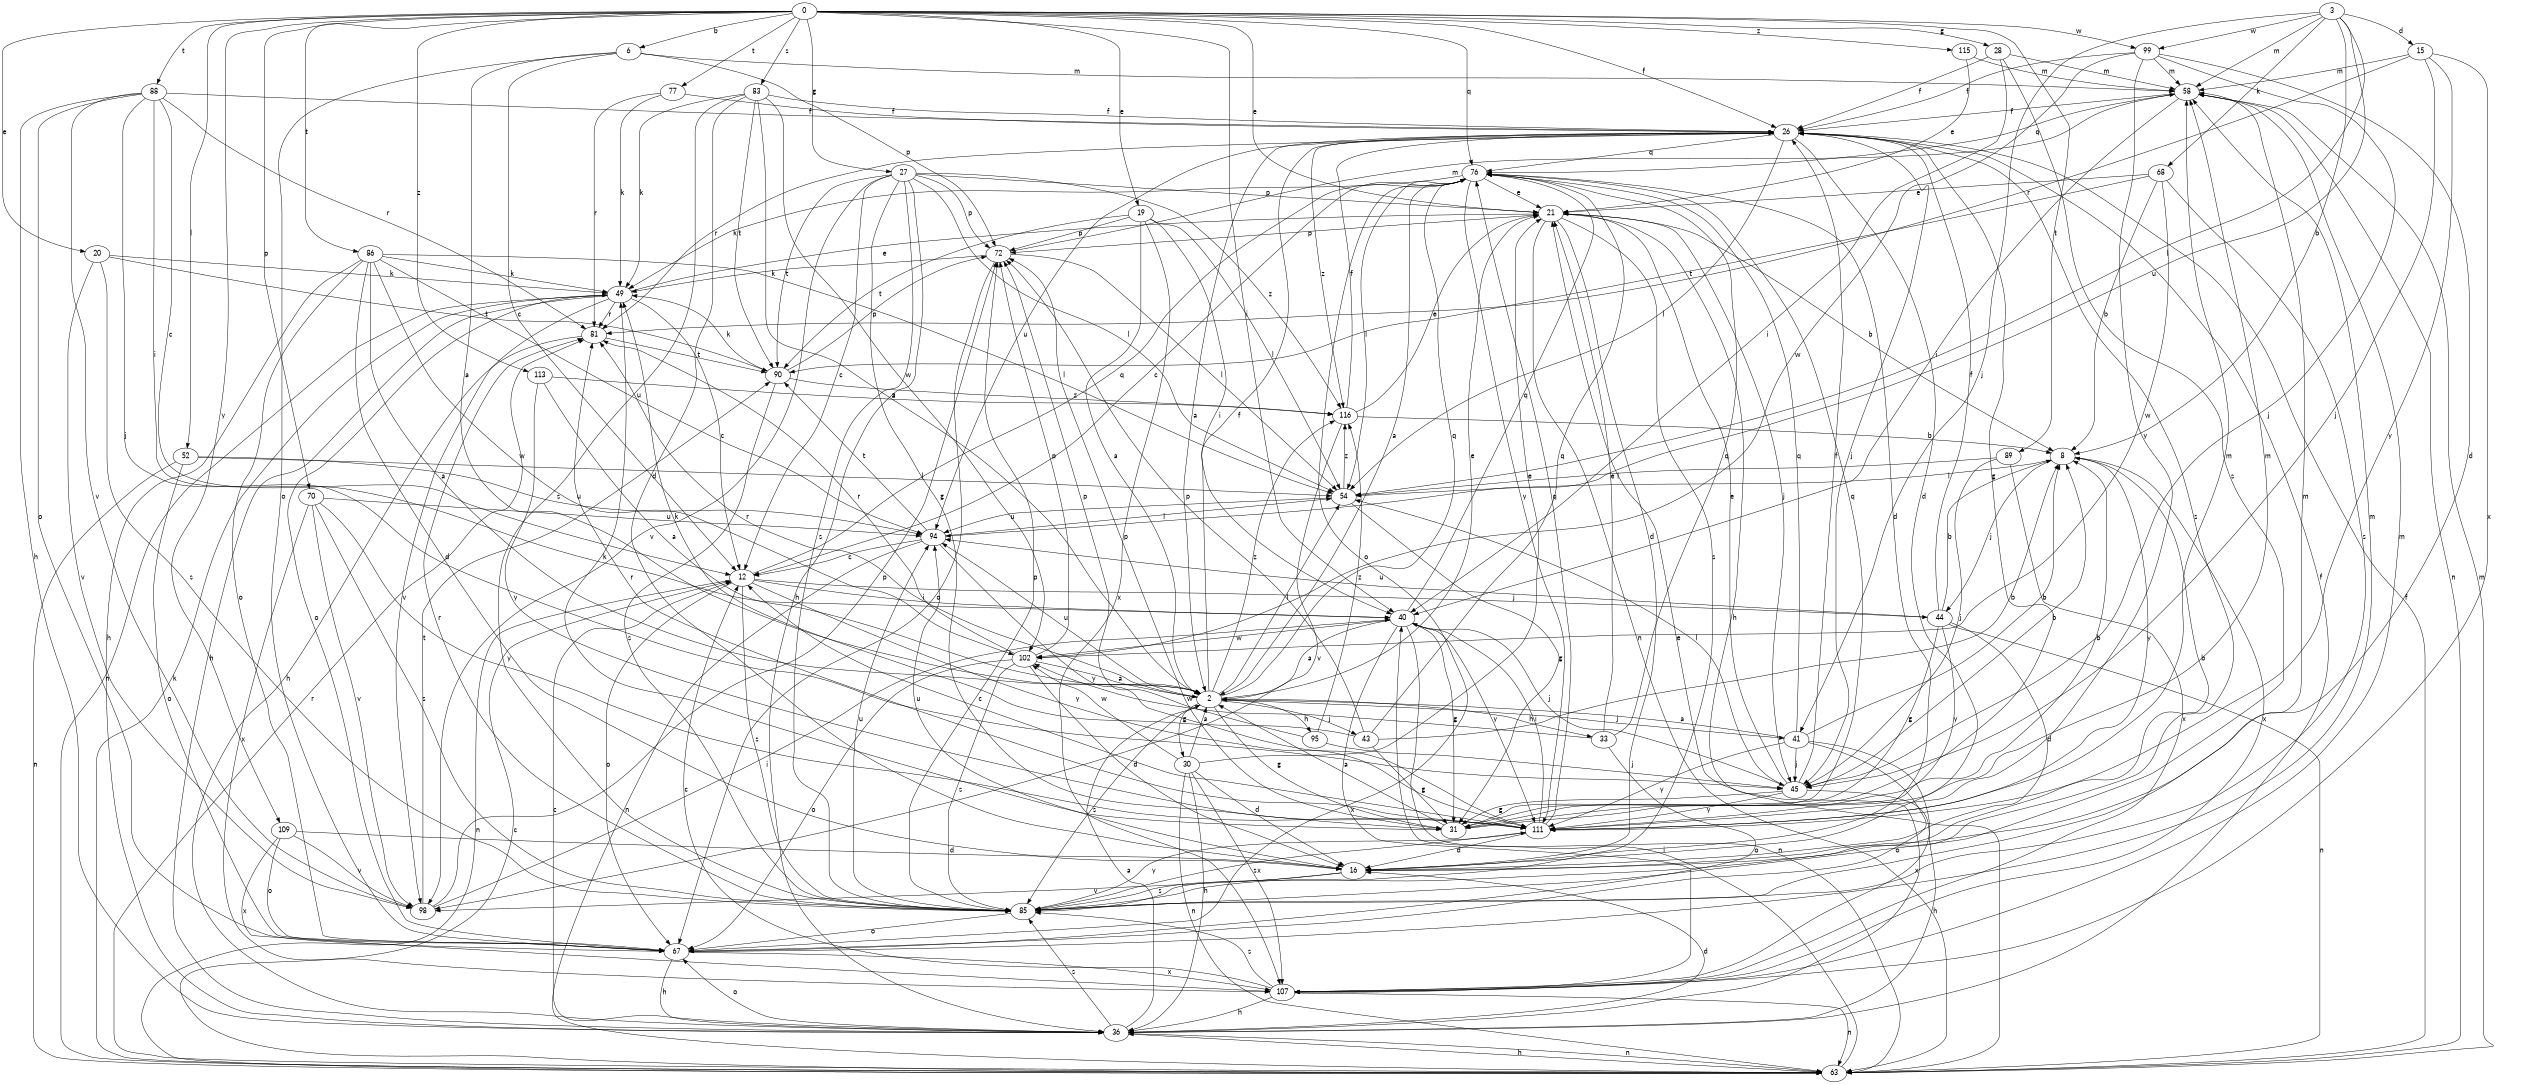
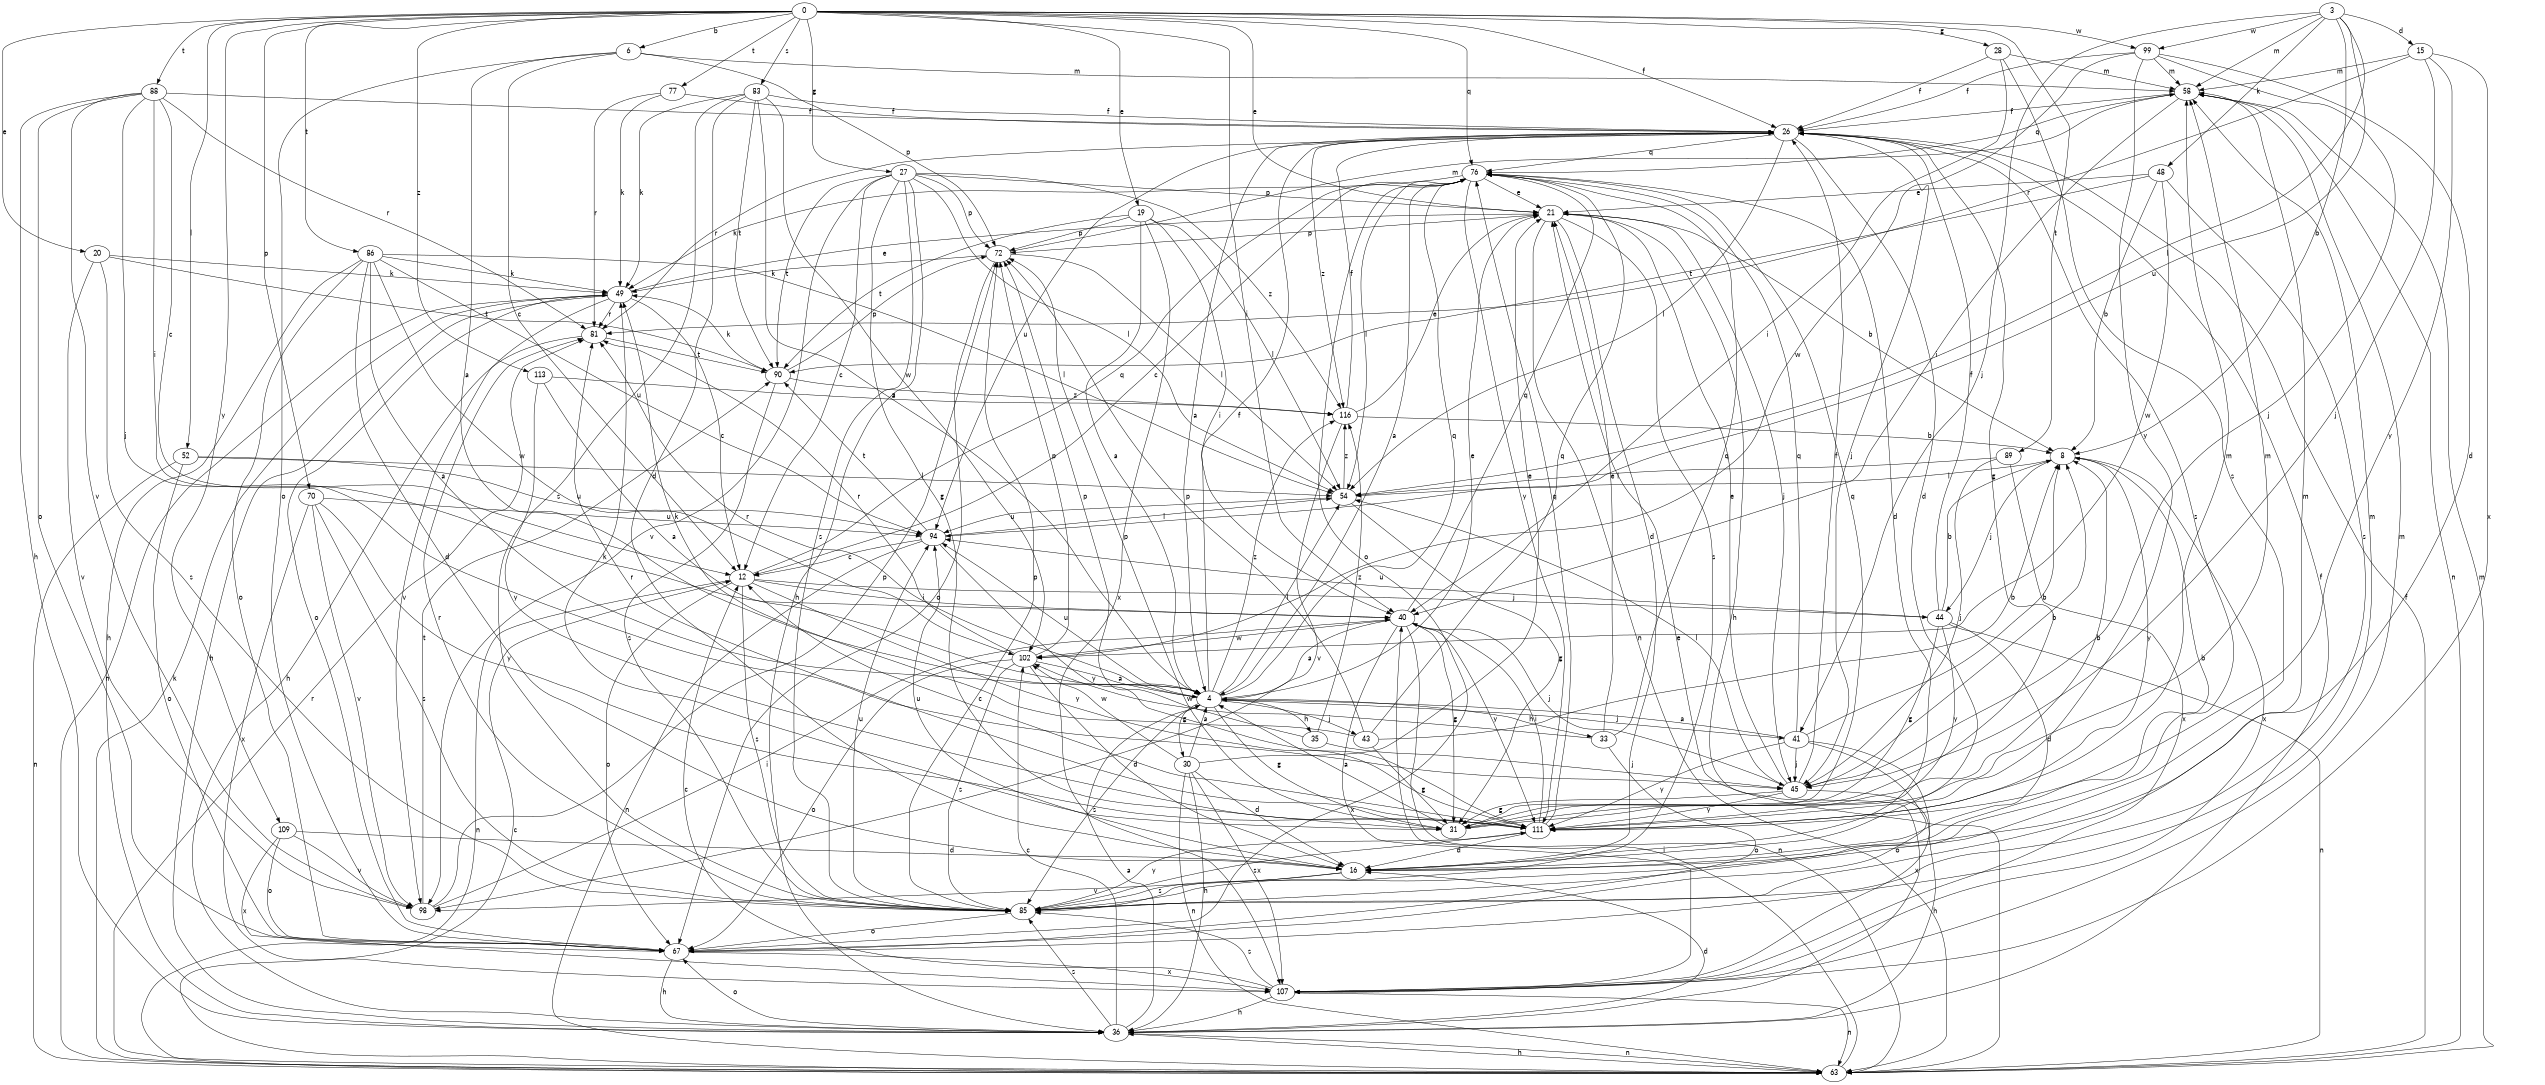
node "115": removed
node "68": label "68" -> "48"
node "2": label "2" -> "4"
node "95": label "95" -> "35"
edge "36" -> "12": now "36" -> "102"
